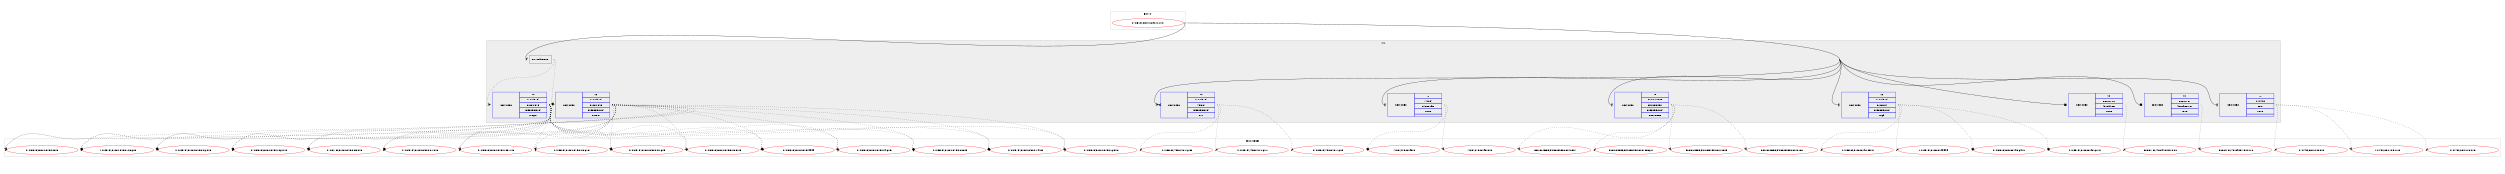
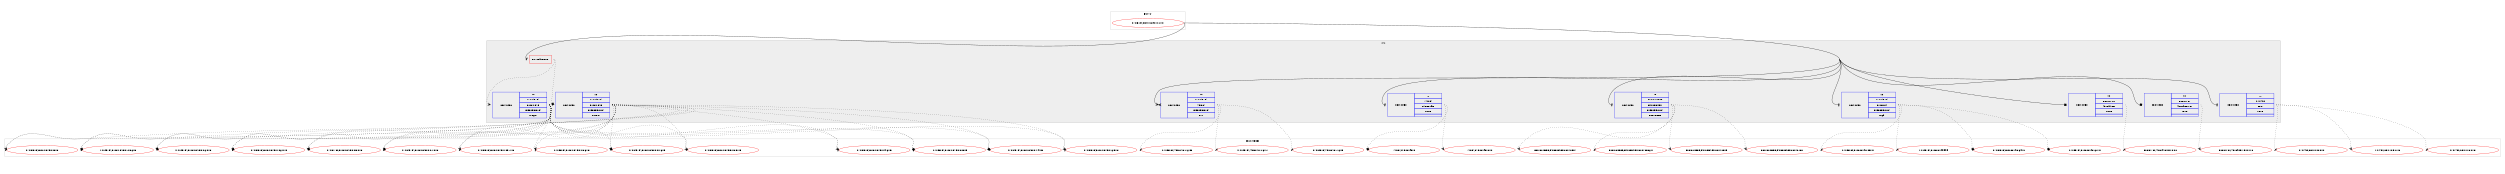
node "sys-devel/automake-9999": removed
